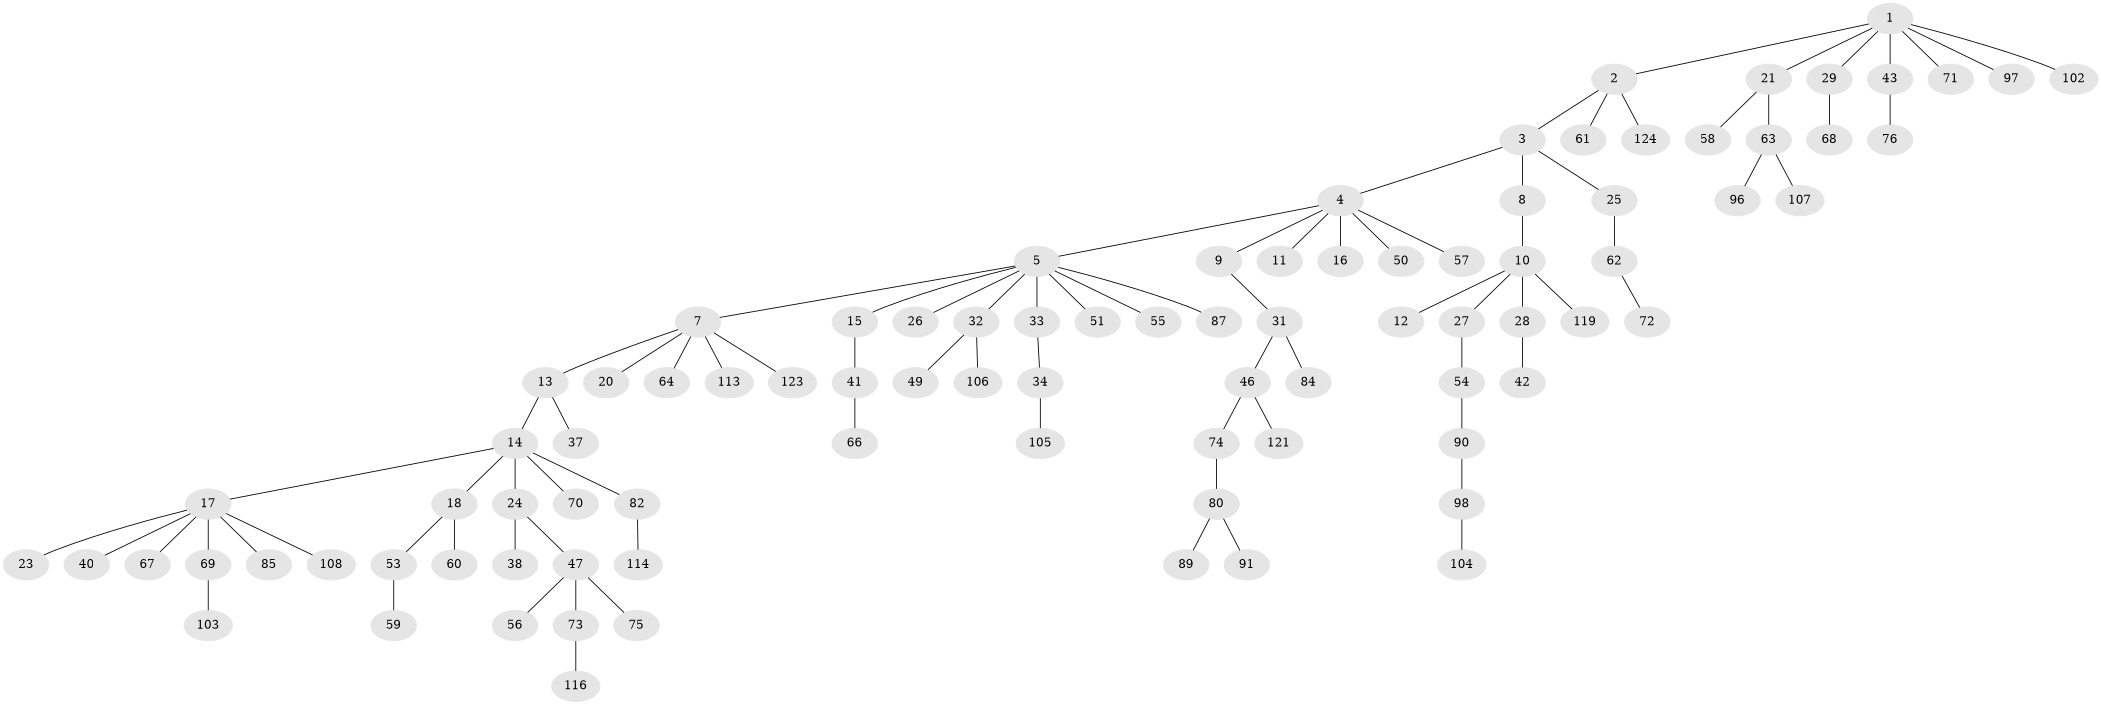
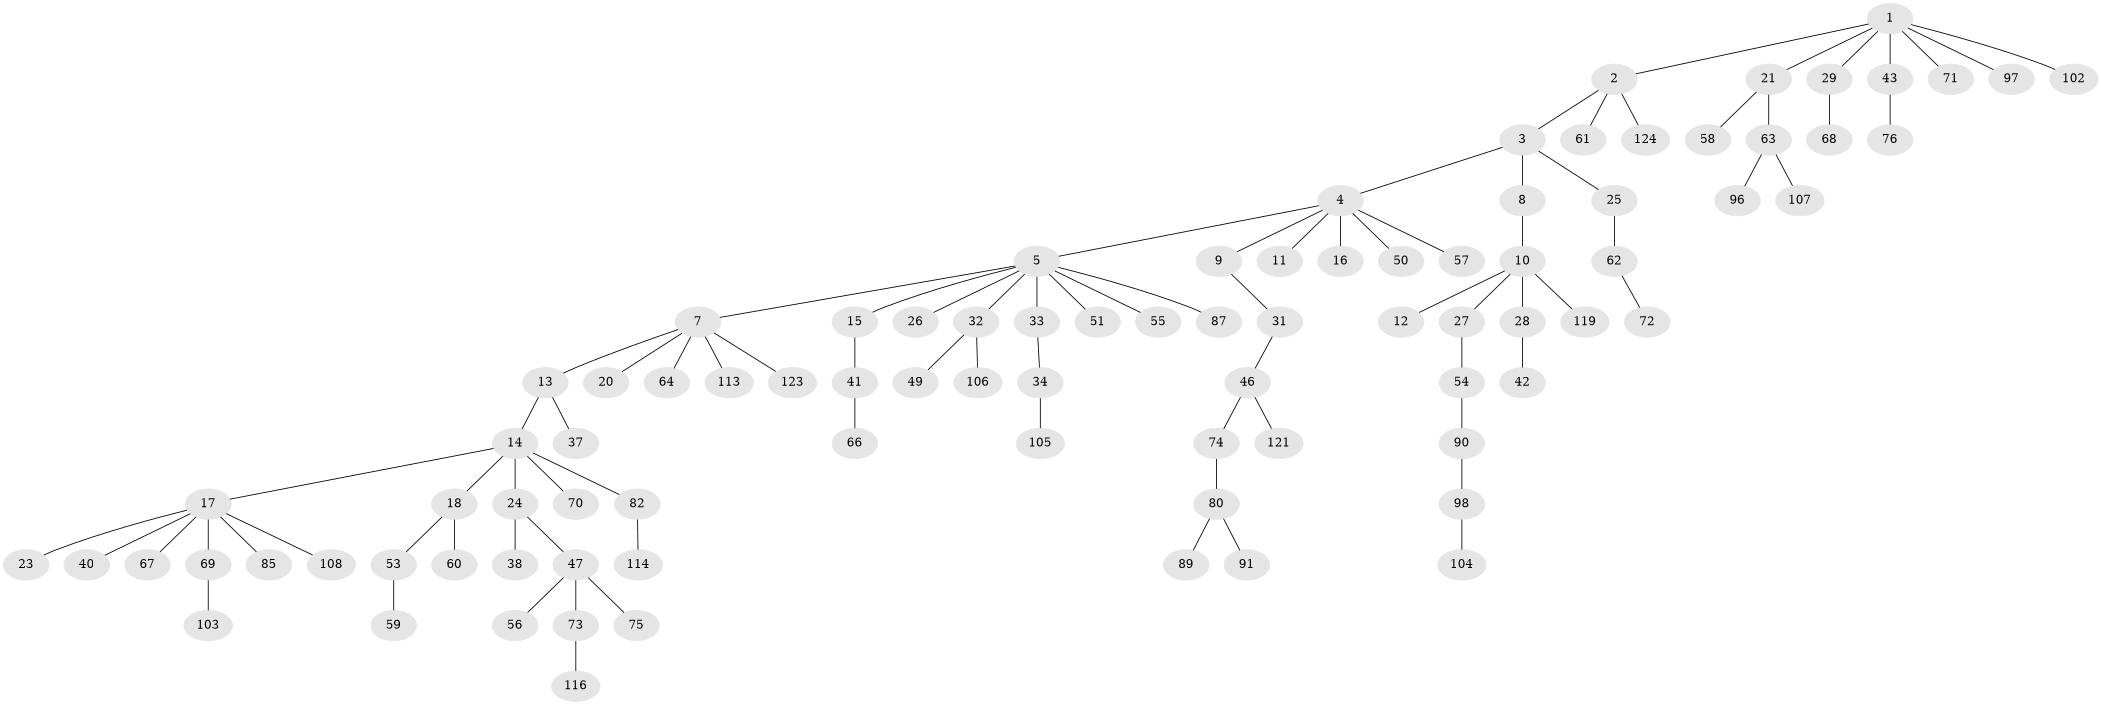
node "84": removed
